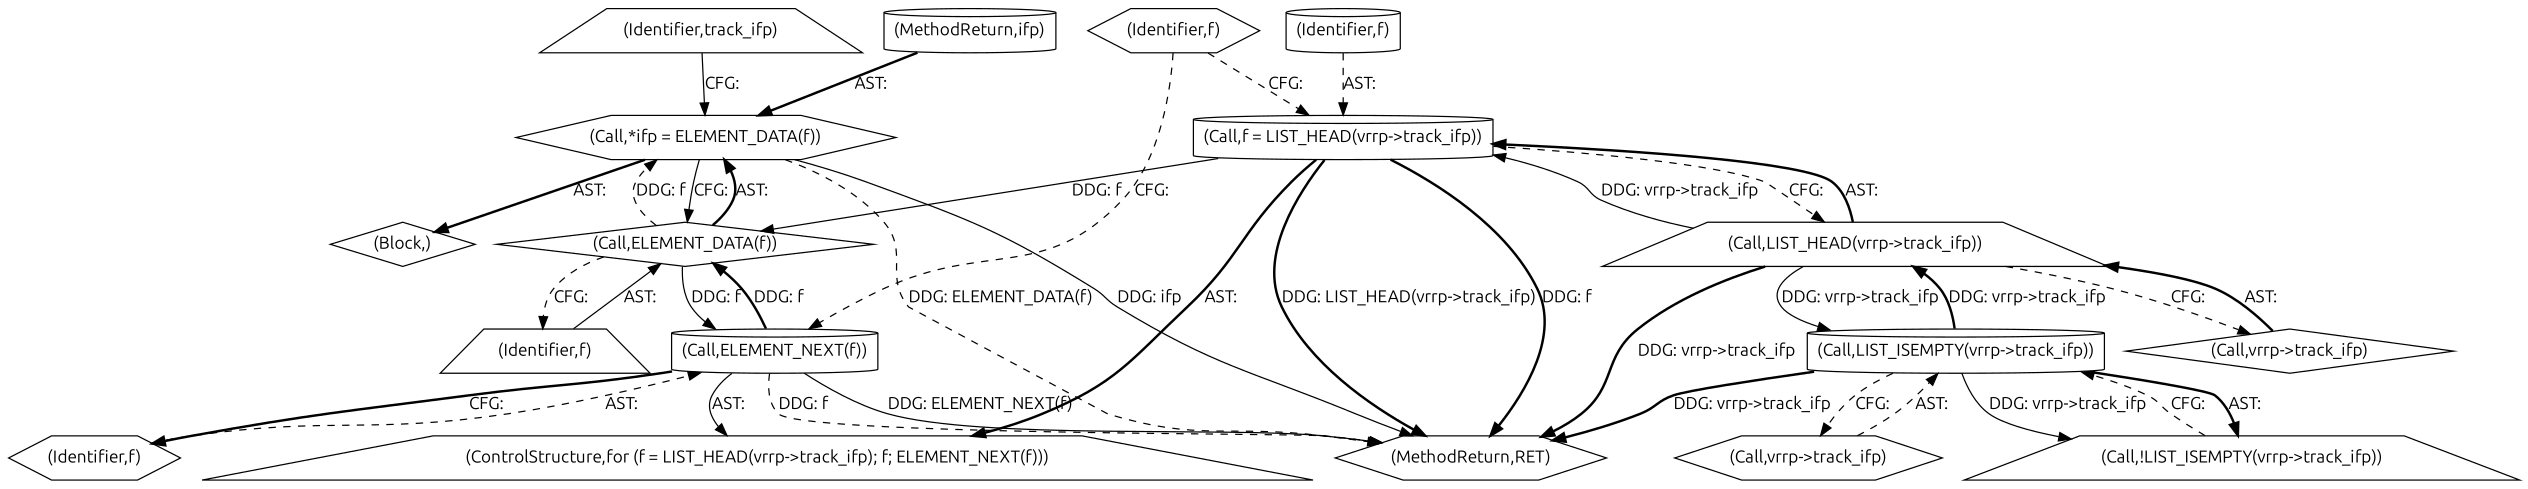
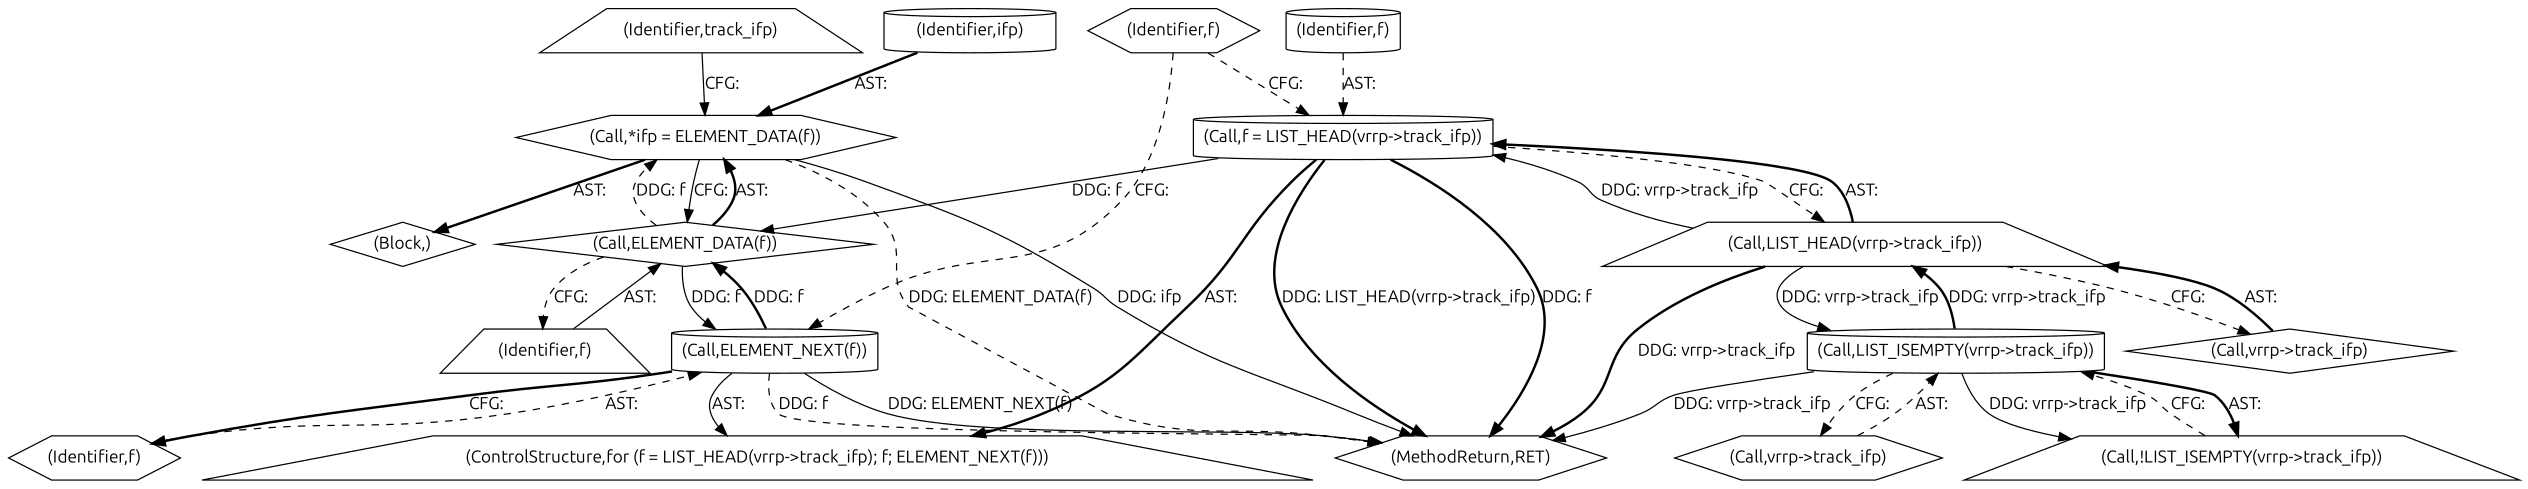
node "(MethodReturn,ifp)": label "(MethodReturn,ifp)" -> "(Identifier,ifp)"
edge "(Call,LIST_ISEMPTY(vrrp->track_ifp))" -> "(MethodReturn,RET)": style bold -> solid
